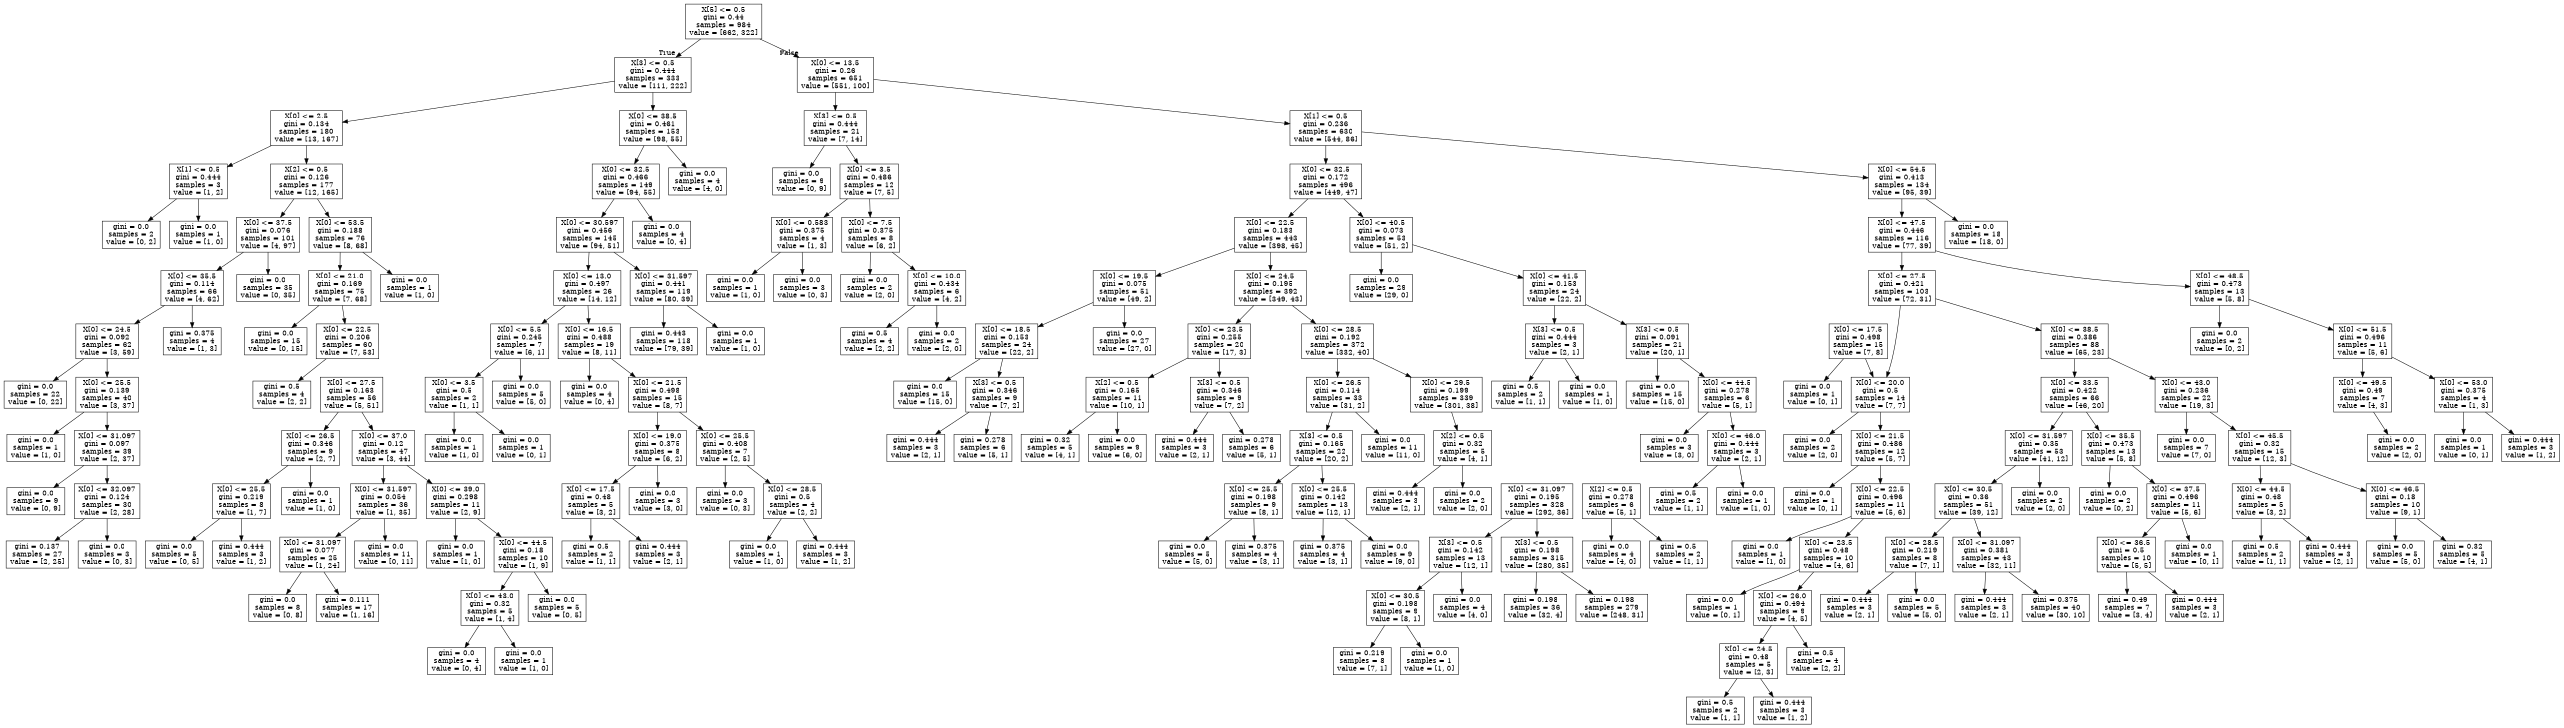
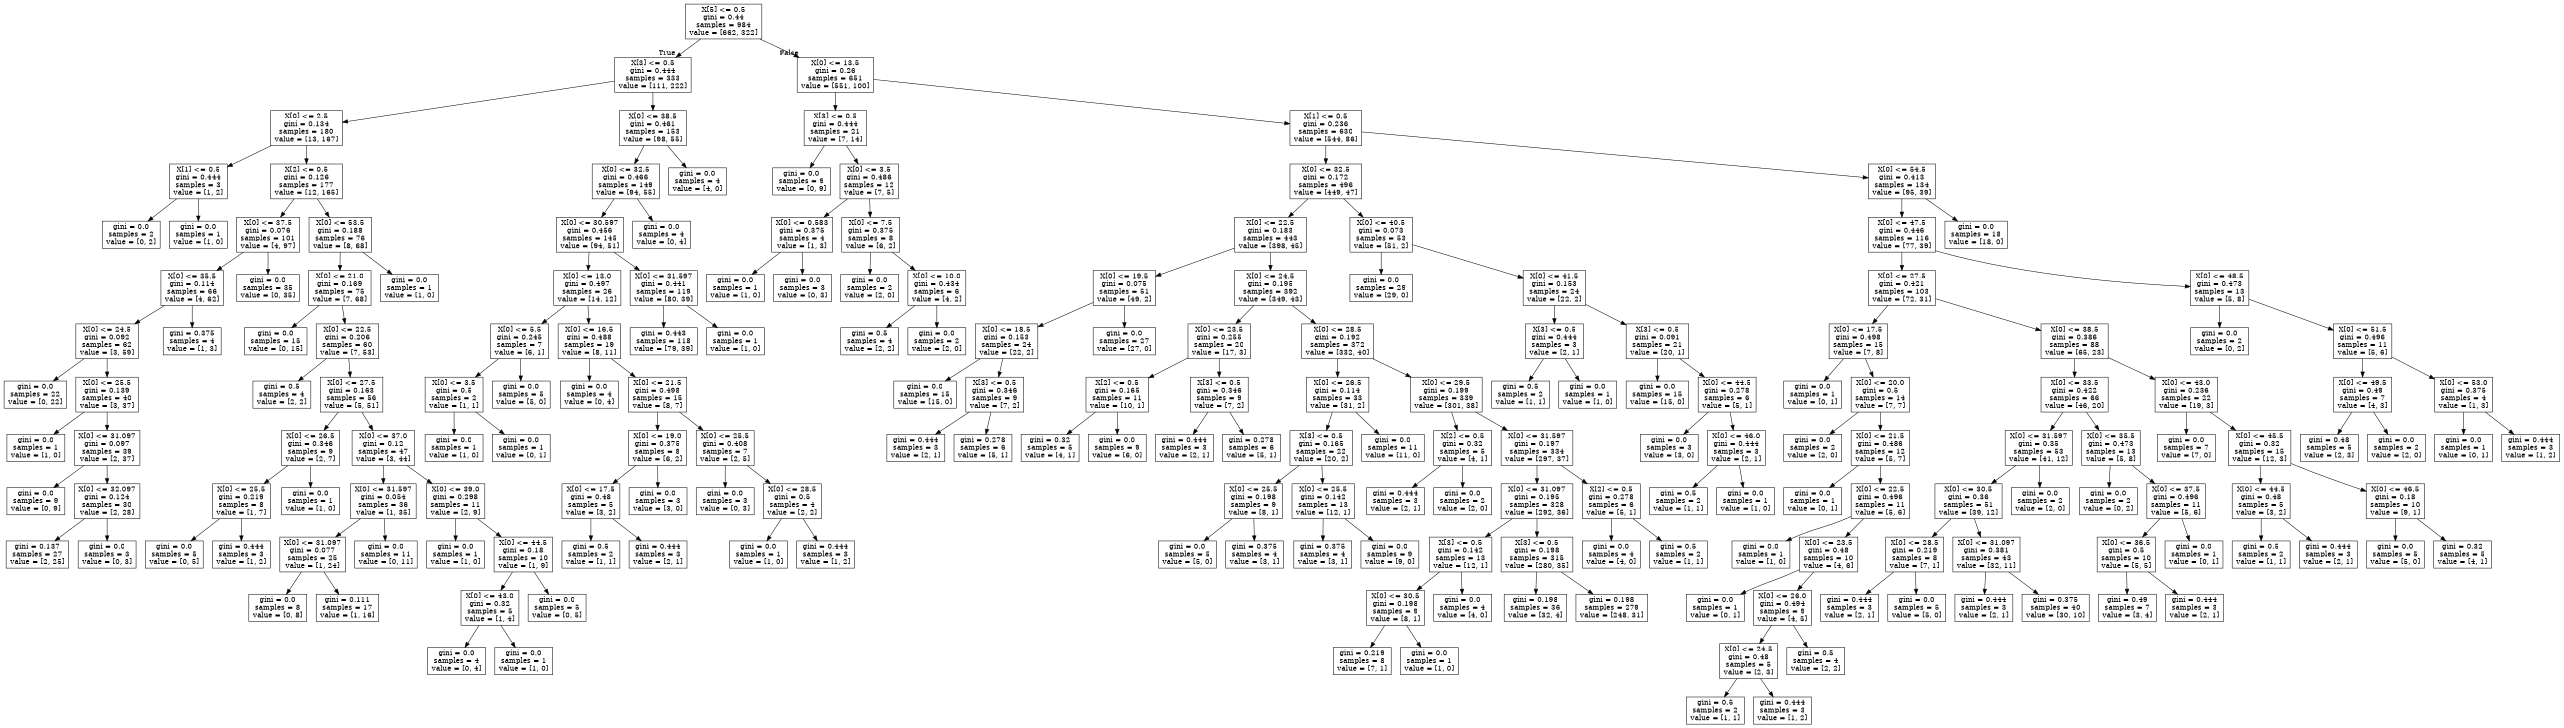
edge "X[0] <= 27.5 gini = 0.421 samples = 103 value = [72, 31]" -> "X[0] <= 20.0 gini = 0.5 samples = 14 value = [7, 7]": now "X[0] <= 27.5 gini = 0.421 samples = 103 value = [72, 31]" -> "X[0] <= 17.5 gini = 0.498 samples = 15 value = [7, 8]"
edge "X[0] <= 22.5 gini = 0.206 samples = 60 value = [7, 53]" -> "X[0] <= 27.5 gini = 0.163 samples = 56 value = [5, 51]": added
node "X[0] <= 31.597 gini = 0.197 samples = 334 value = [297, 37]": added
node "gini = 0.48 samples = 5 value = [2, 3]": added
